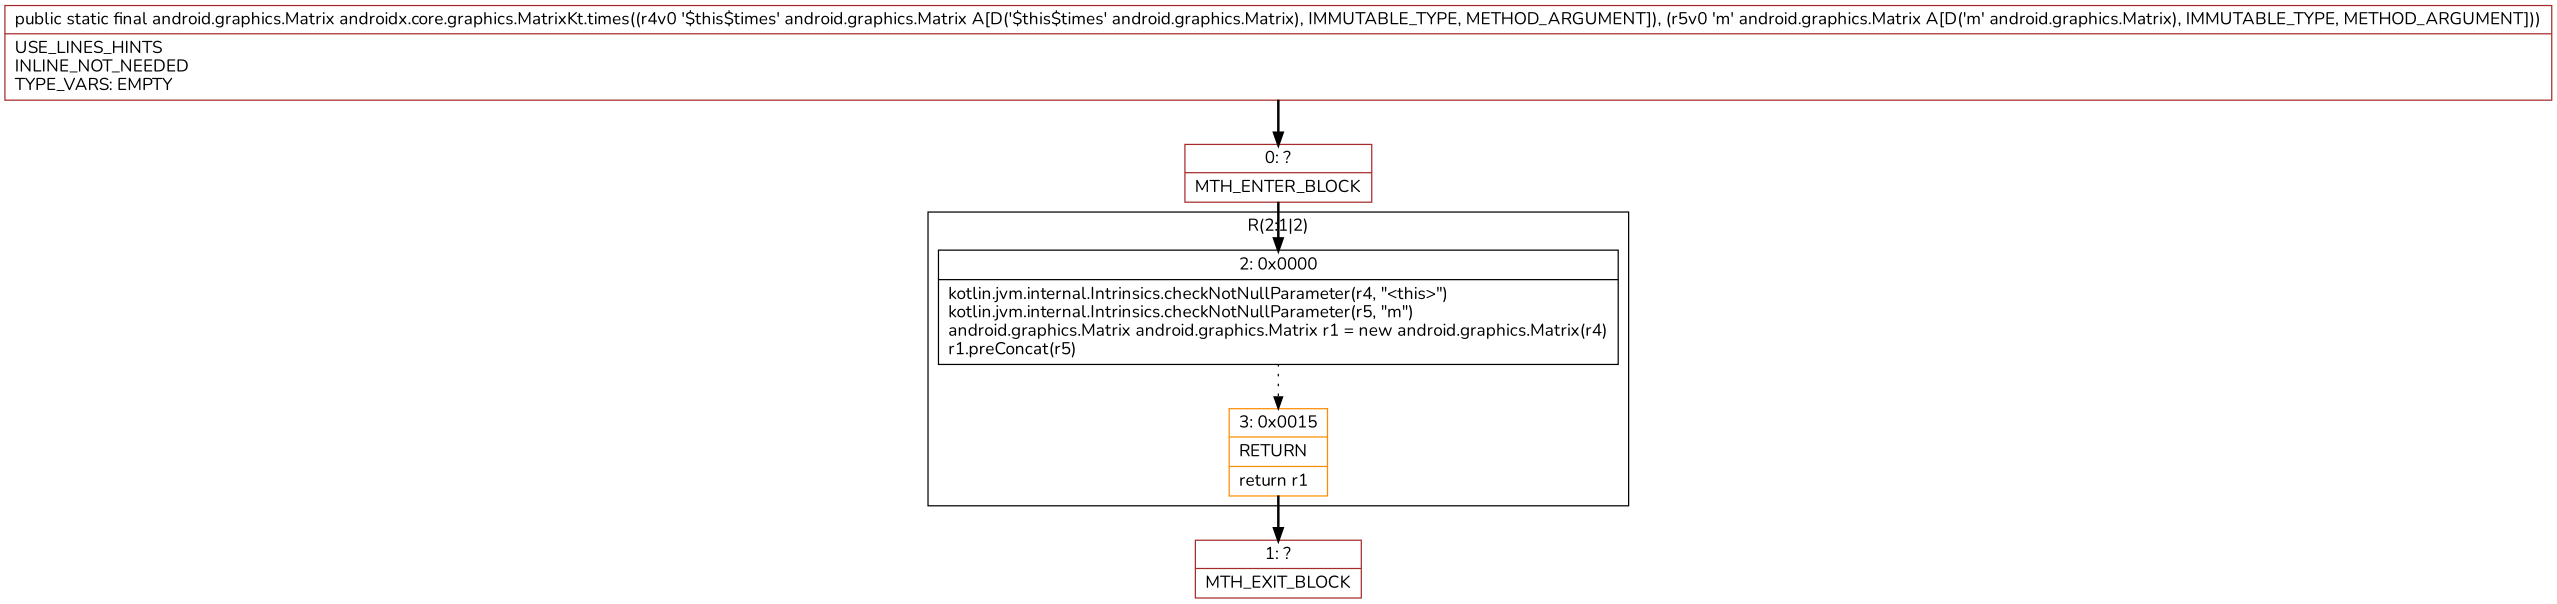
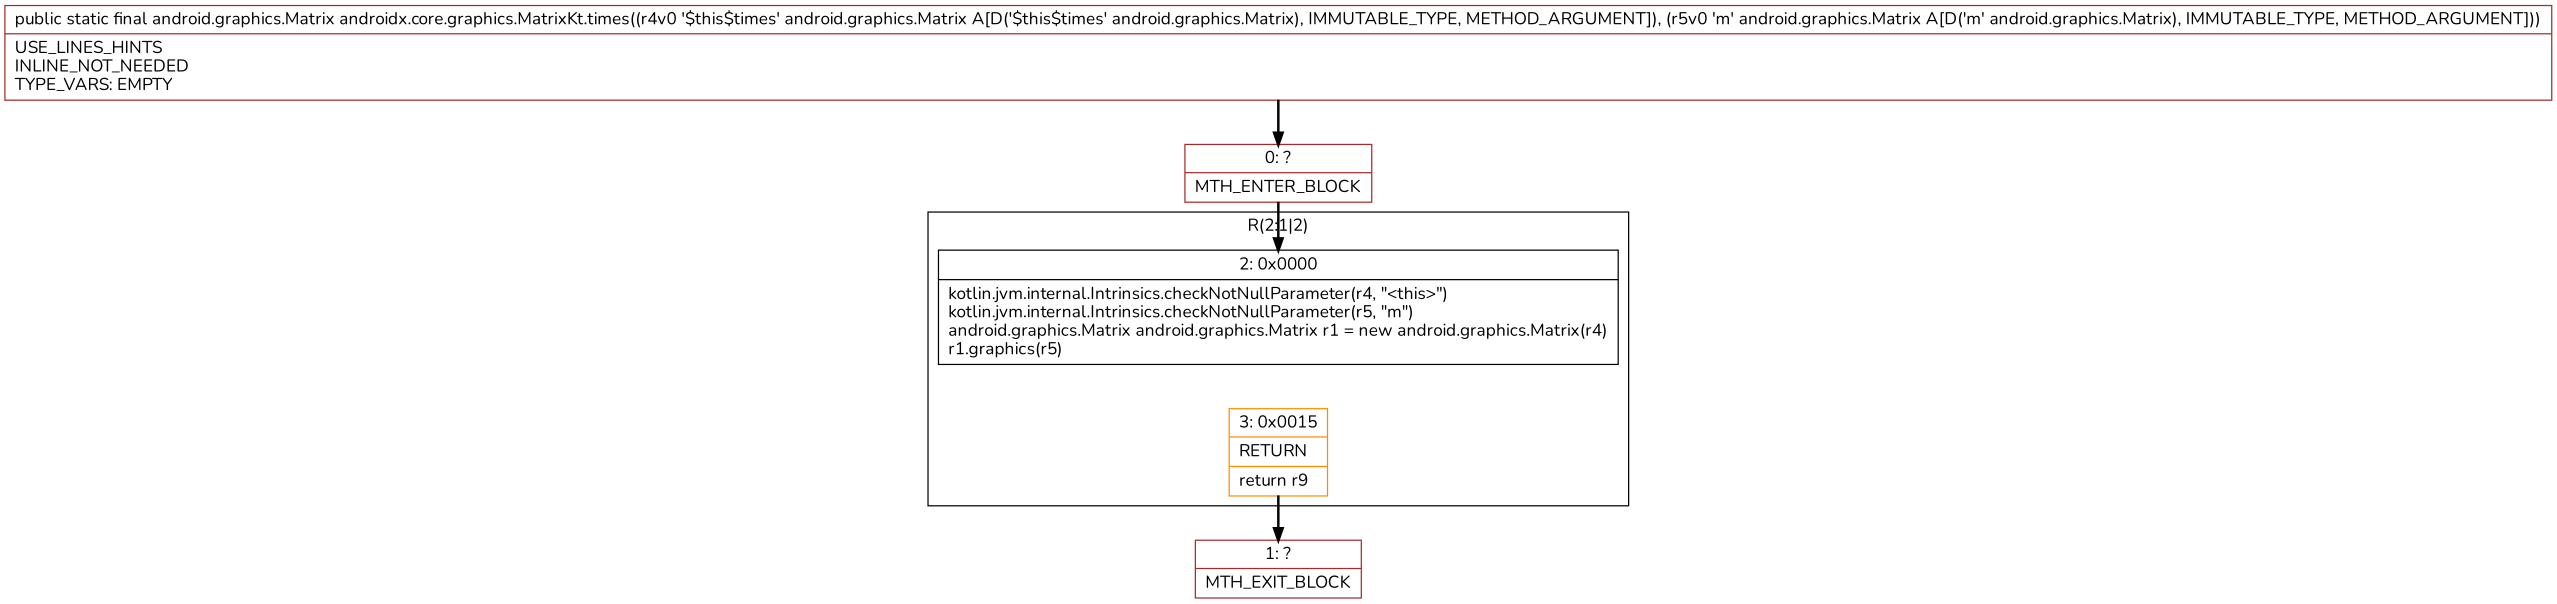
node "2: 0x0000": text "r1.preConcat(r5)" -> "r1.graphics(r5)"
edge "2: 0x0000" -> "3: 0x0015": removed
node "3: 0x0015": text "return r1" -> "return r9"
